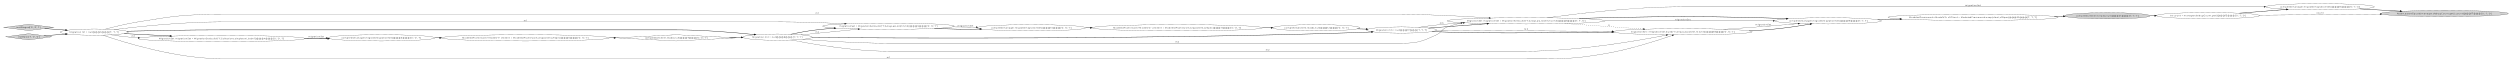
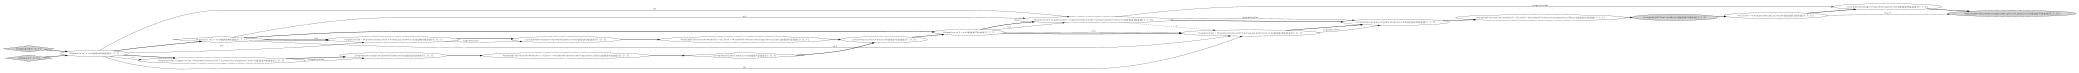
edge "complete(v1Client.read(),null)@@@7@@@['0', '0', '1']" -> "Migration m2 = null@@@8@@@['1', '1', '1']": now "complete(v1Client.read(),null)@@@7@@@['0', '0', '1']" -> "complete(v2Client.read(),null)@@@12@@@['0', '0', '1']"
node "Migration m2 = null@@@8@@@['1', '1', '1']": shape ellipse -> diamond
